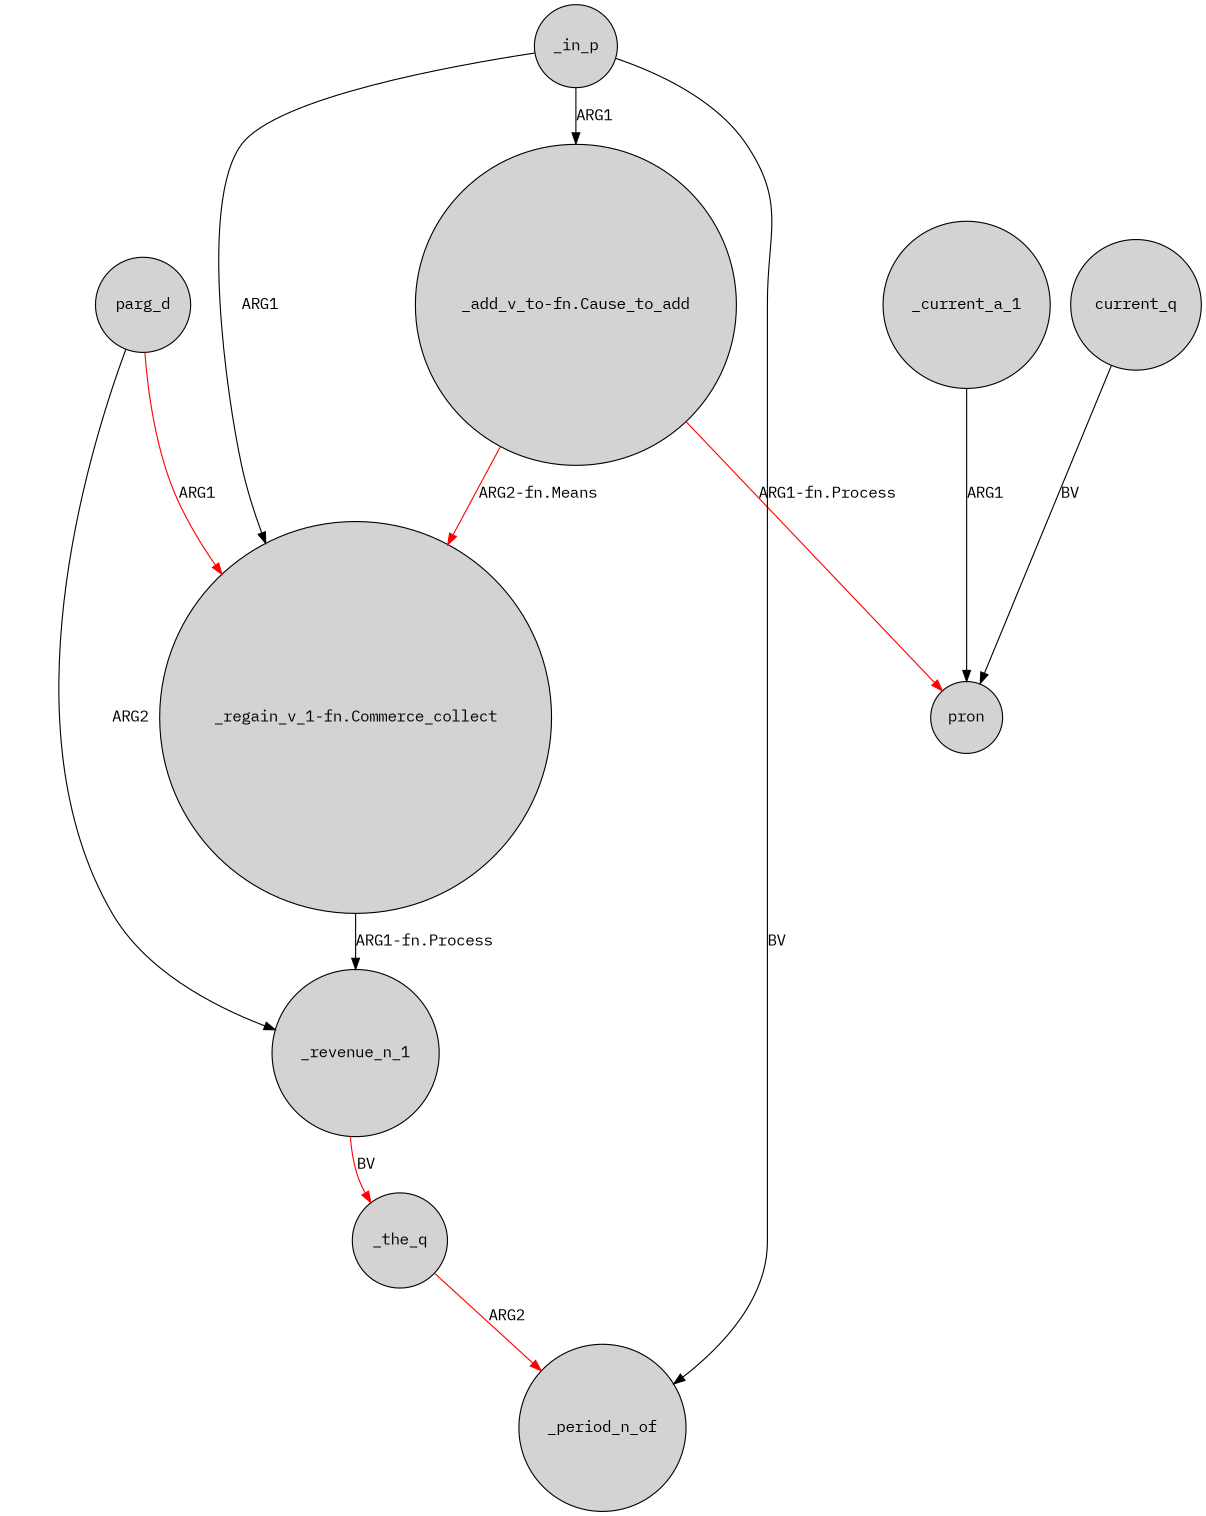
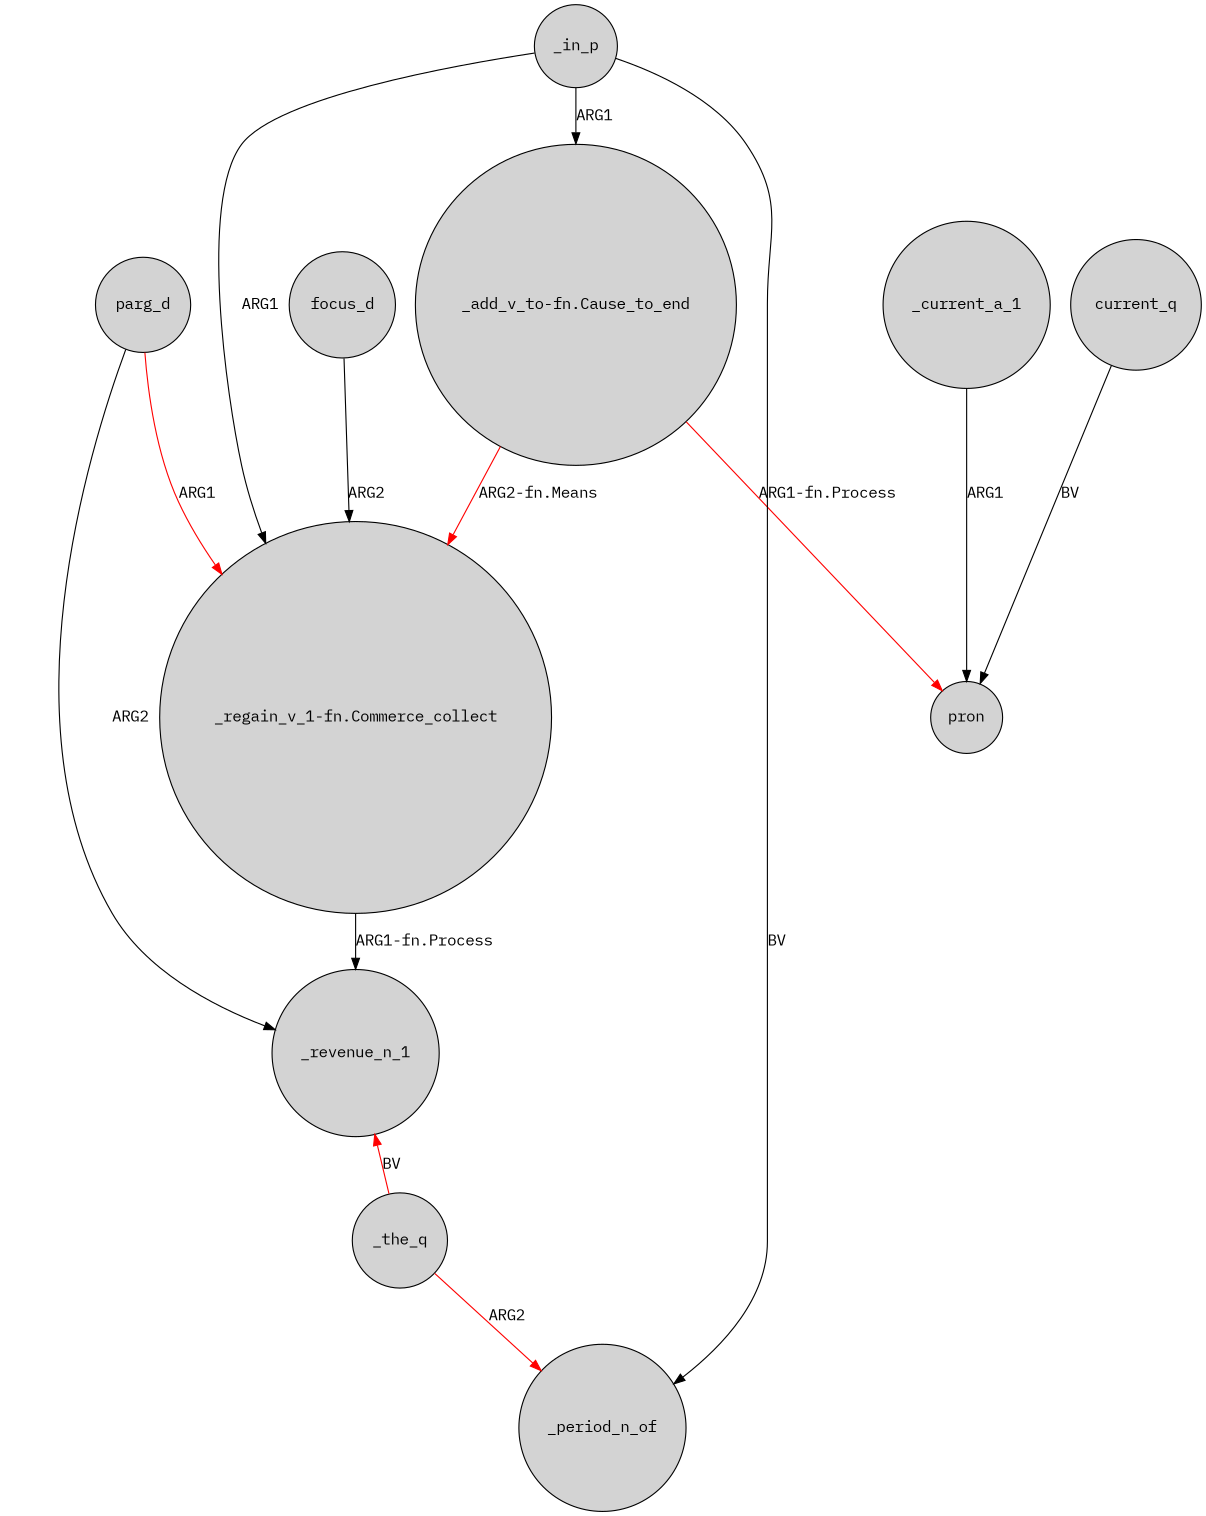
node "focus_d": added
node "_add_v_to-fn.Cause_to_add": label "_add_v_to-fn.Cause_to_add" -> "_add_v_to-fn.Cause_to_end"
edge "_revenue_n_1" -> "_the_q": reversed
